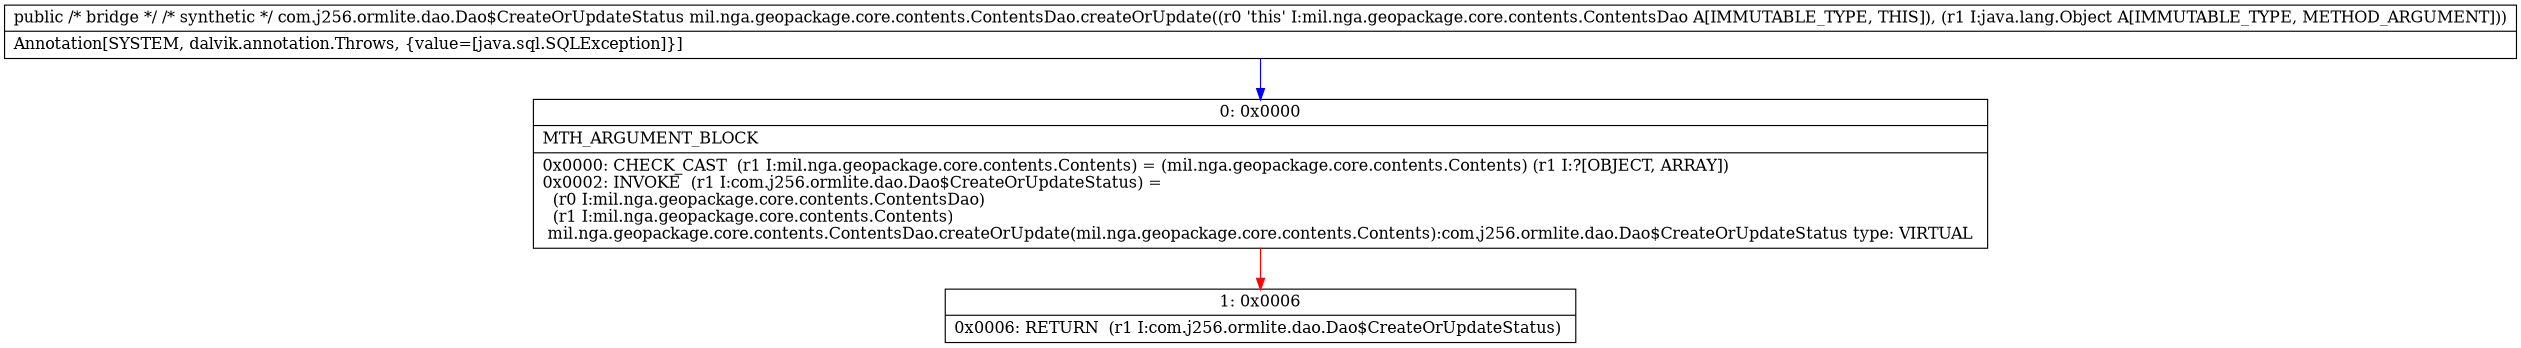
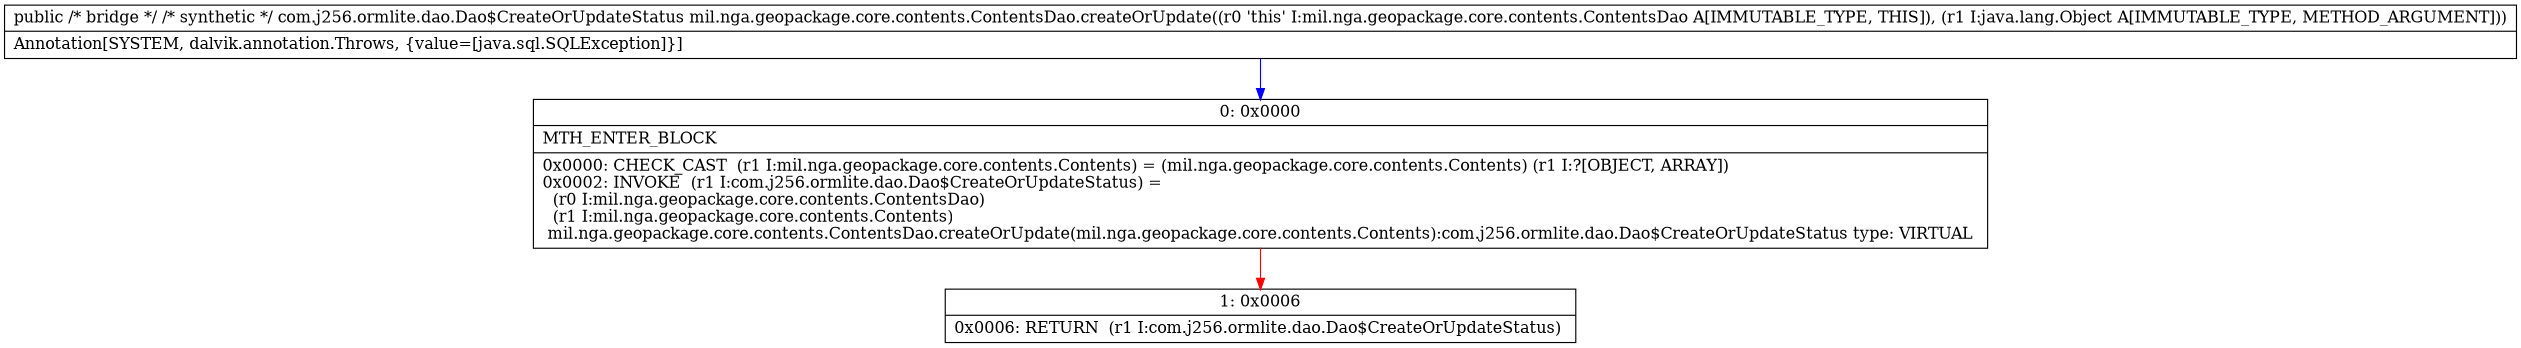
node "0: 0x0000": text "MTH_ARGUMENT_BLOCK" -> "MTH_ENTER_BLOCK"
